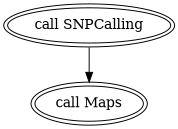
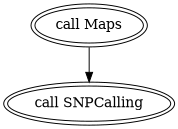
edge "call SNPCalling" -> "call Maps": reversed
